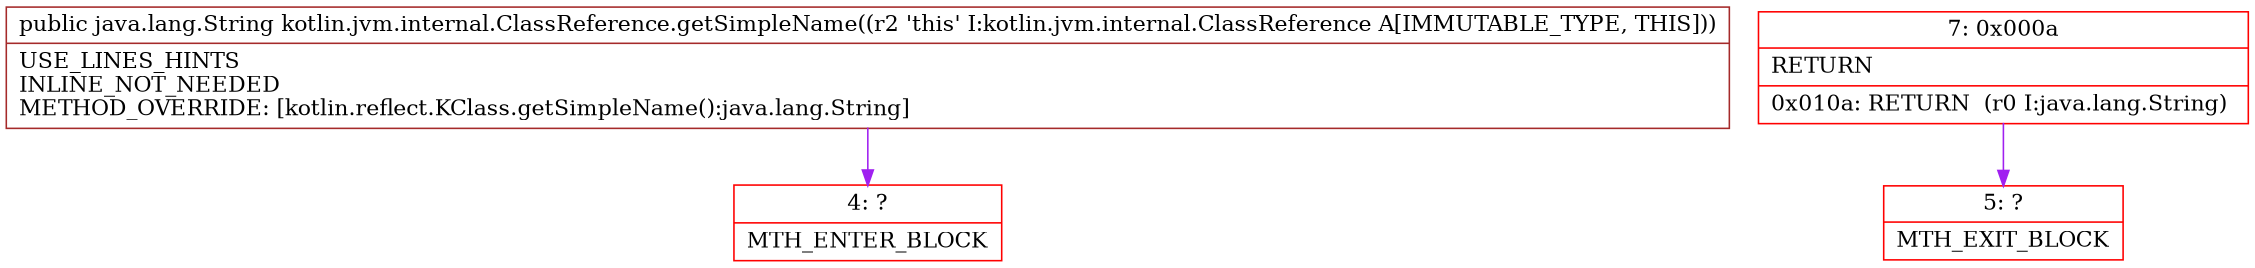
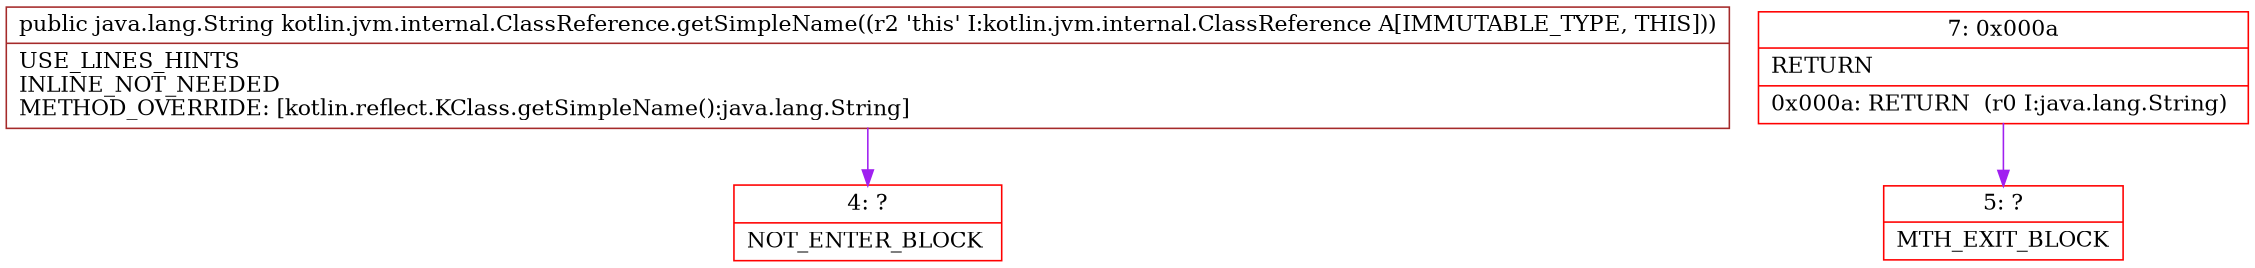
node "7: 0x000a": text "0x010a: RETURN  (r0 I:java.lang.String)" -> "0x000a: RETURN  (r0 I:java.lang.String)"
node "4: ?": text "MTH_ENTER_BLOCK" -> "NOT_ENTER_BLOCK"
